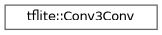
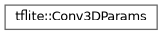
node "tflite::Conv3Conv": label "tflite::Conv3Conv" -> "tflite::Conv3DParams"
